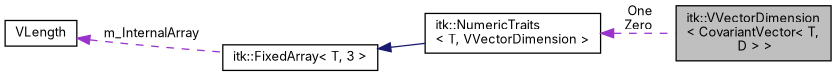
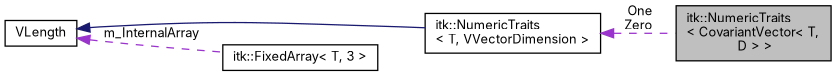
node "itk::VVectorDimension < CovariantVector< T, D > >": label "itk::VVectorDimension < CovariantVector< T, D > >" -> "itk::NumericTraits < CovariantVector< T, D > >"
edge "itk::NumericTraits < T, VVectorDimension >" -> "itk::FixedArray< T, 3 >": now "itk::NumericTraits < T, VVectorDimension >" -> "VLength"
